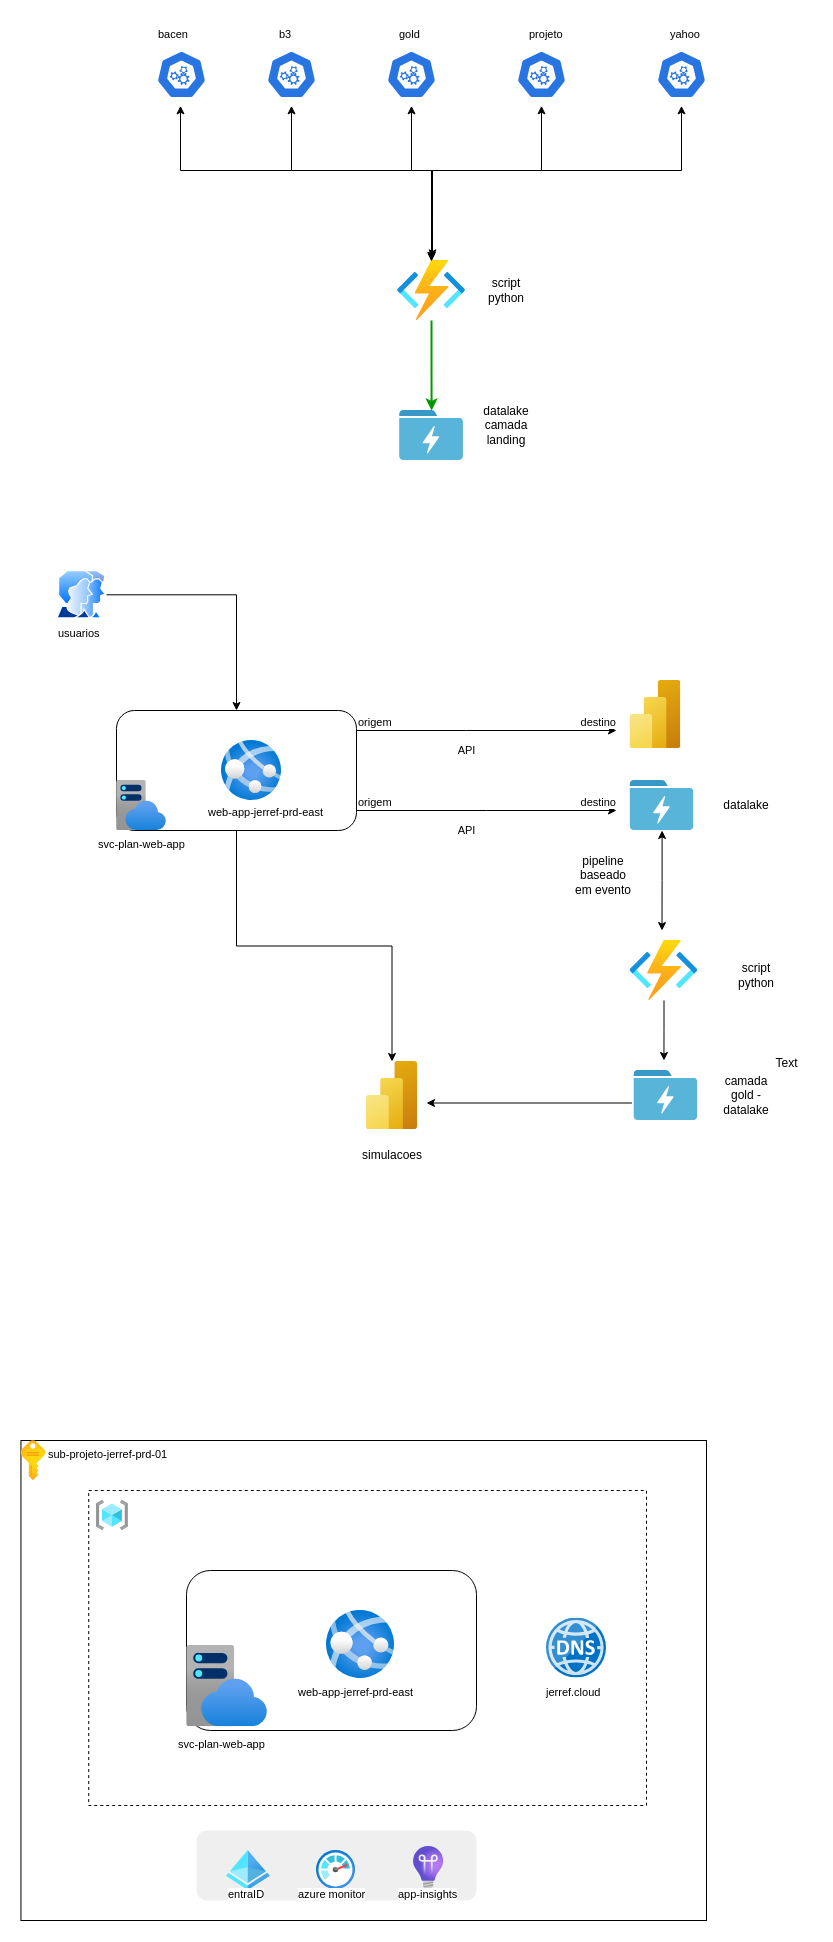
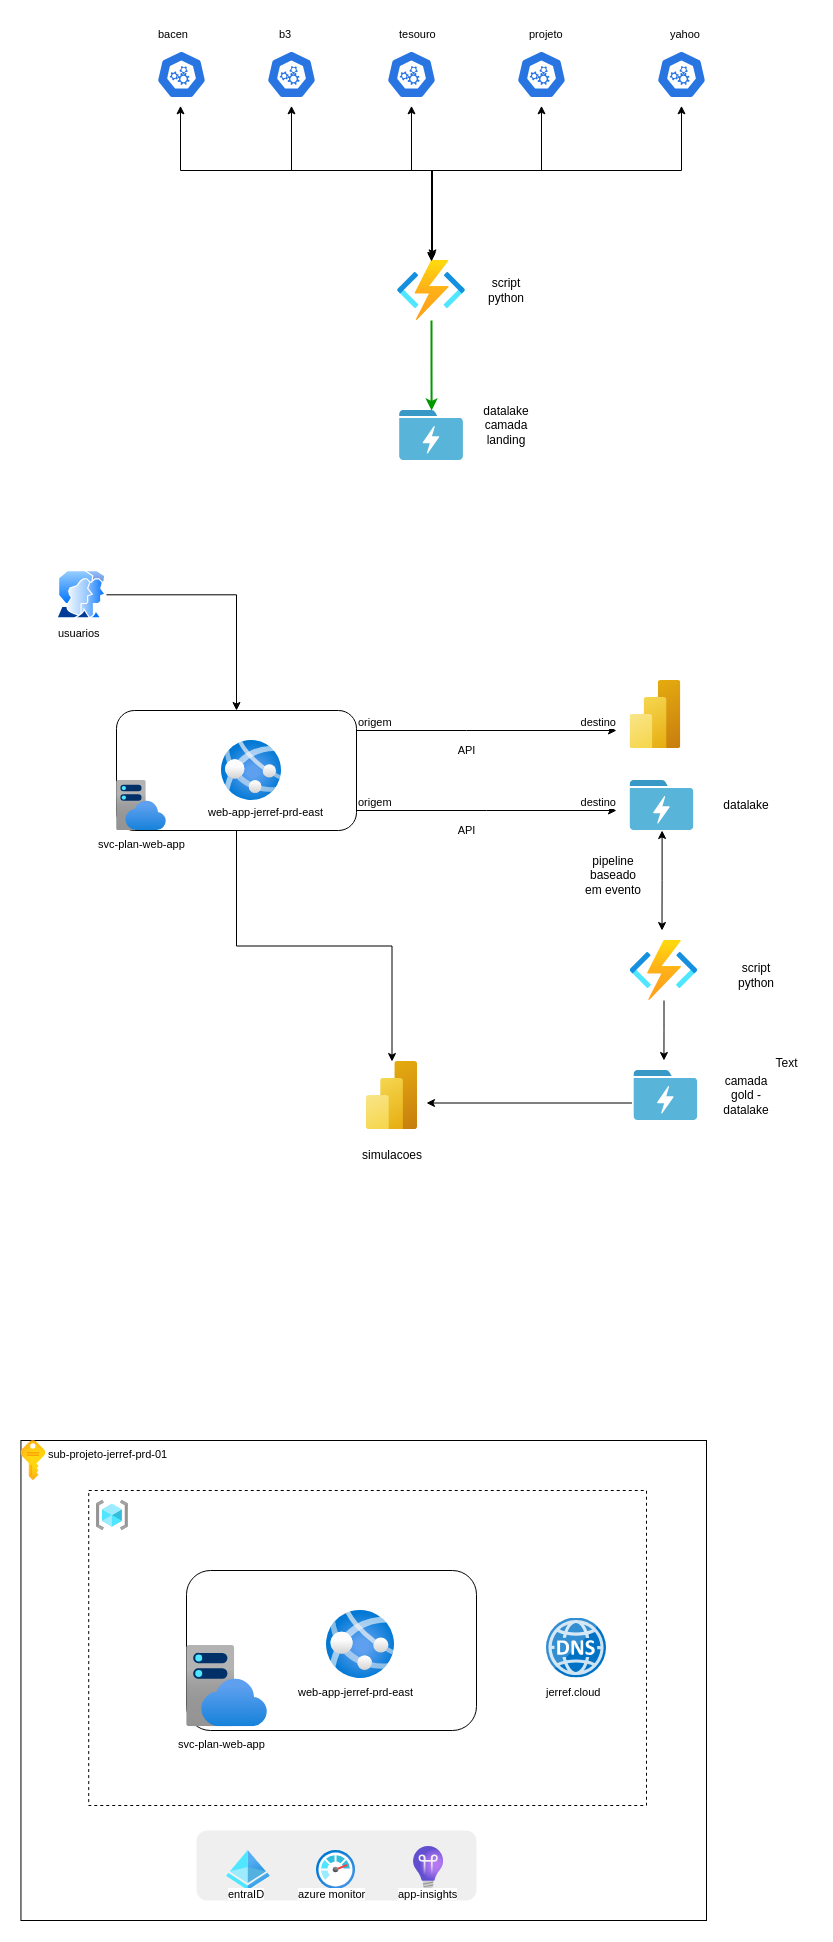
node "gold": label "gold" -> "tesouro"
node "pipeline baseado em evento": moved (604, 876) -> (614, 876)
